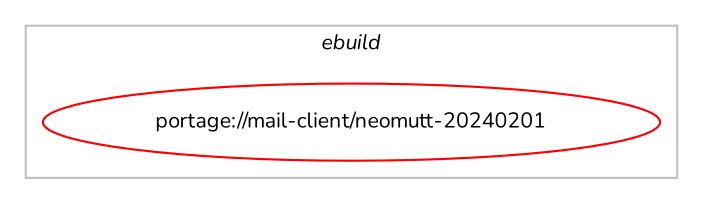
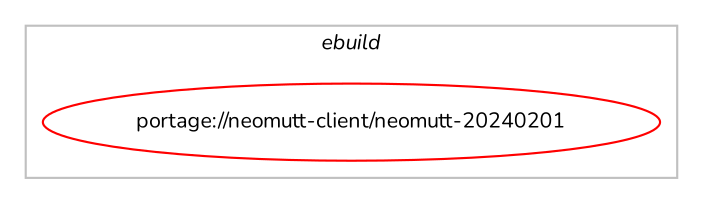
node "portage://mail-client/neomutt-20240201": label "portage://mail-client/neomutt-20240201" -> "portage://neomutt-client/neomutt-20240201"
